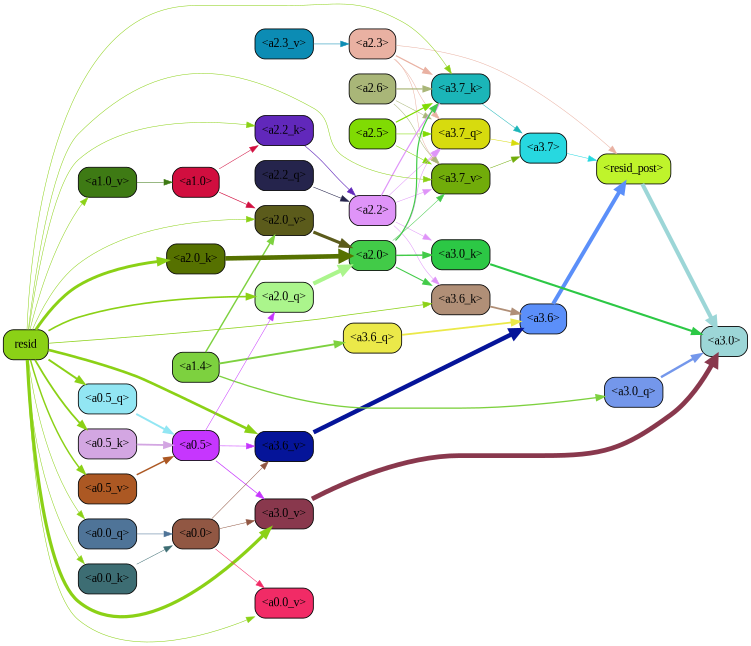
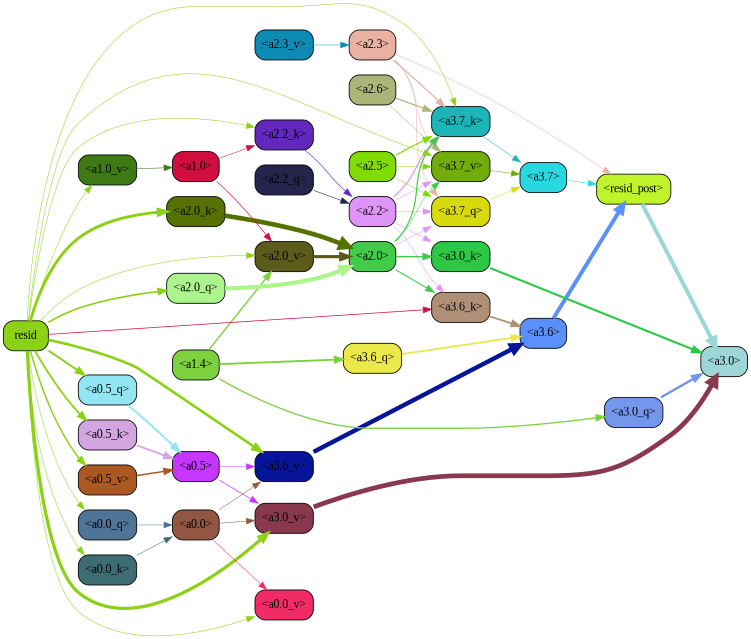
edge "<a2.6>" -> "<a3.7_q>": removed
edge "resid" -> "<a3.6_k>": color #8bd116 -> #d10e3f
edge "<a0.5>" -> "<a2.0_q>": removed
